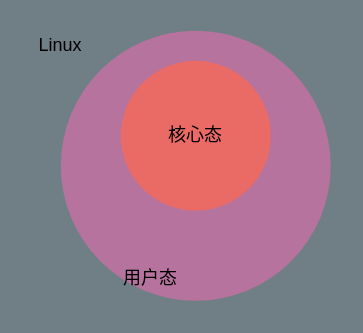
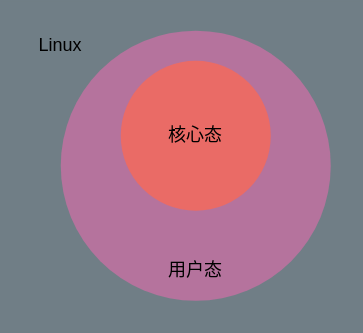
node "用户态": moved (151, 278) -> (196, 271)
